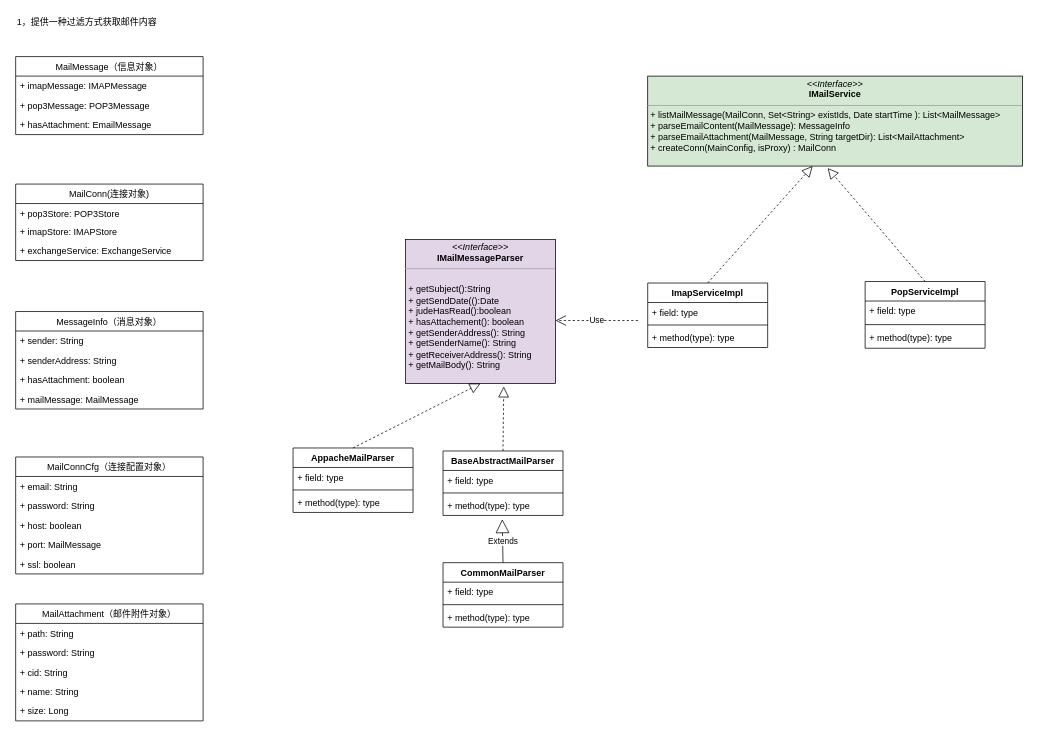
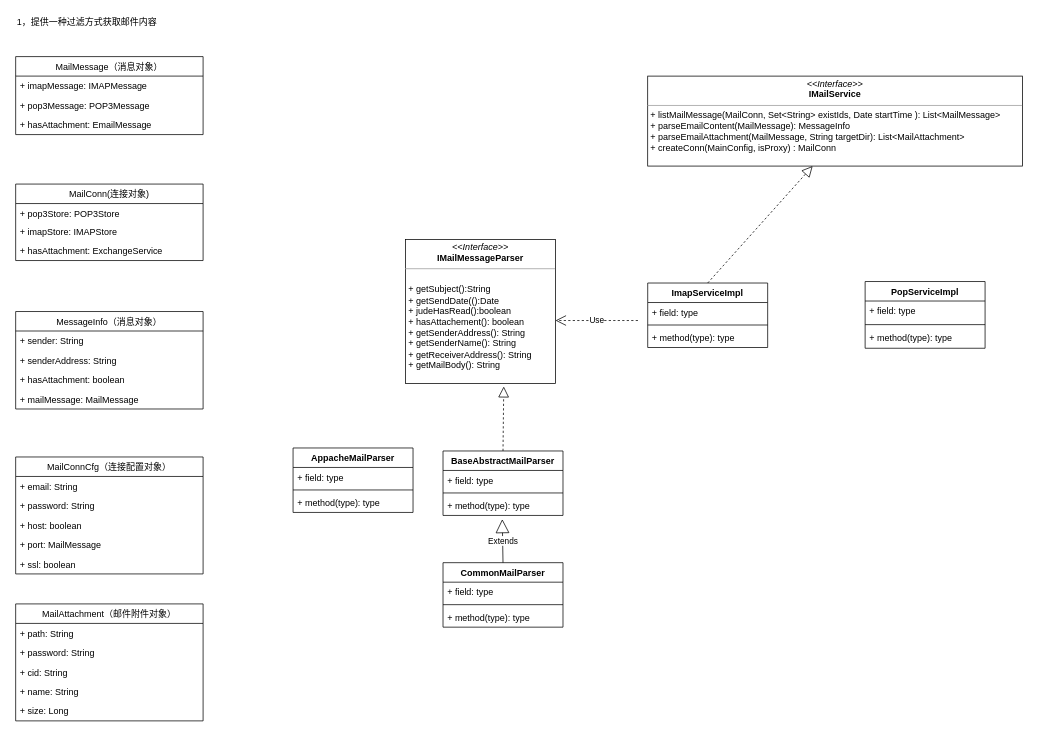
node "MailMessage（信息对象）": label "MailMessage（信息对象）" -> "MailMessage（消息对象）"
node "<<Interface>> IMailService + listMailMessage(MailConn, Set<String> existIds, Date startTime ): List<MailMessage> + parseEmailContent(MailMessage): MessageInfo + parseEmailAttachment(MailMessage, String targetDir): List<MailAttachment> + createConn(MainConfig, isProxy) : MailConn": fillcolor #d5e8d4 -> #ffffff
edge "PopServiceImpl" -> "<<Interface>> IMailService + listMailMessage(MailConn, Set<String> existIds, Date startTime ): List<MailMessage> + parseEmailContent(MailMessage): MessageInfo + parseEmailAttachment(MailMessage, String targetDir): List<MailAttachment> + createConn(MainConfig, isProxy) : MailConn": removed
node "+ exchangeService: ExchangeService": label "+ exchangeService: ExchangeService" -> "+ hasAttachment: ExchangeService"
node "<<Interface>> IMailMessageParser + getSubject():String + getSendDate(():Date + judeHasRead():boolean + hasAttachement(): boolean + getSenderAddress(): String + getSenderName(): String + getReceiverAddress(): String + getMailBody(): String": fillcolor #e1d5e7 -> #ffffff
edge "AppacheMailParser" -> "<<Interface>> IMailMessageParser + getSubject():String + getSendDate(():Date + judeHasRead():boolean + hasAttachement(): boolean + getSenderAddress(): String + getSenderName(): String + getReceiverAddress(): String + getMailBody(): String": removed
